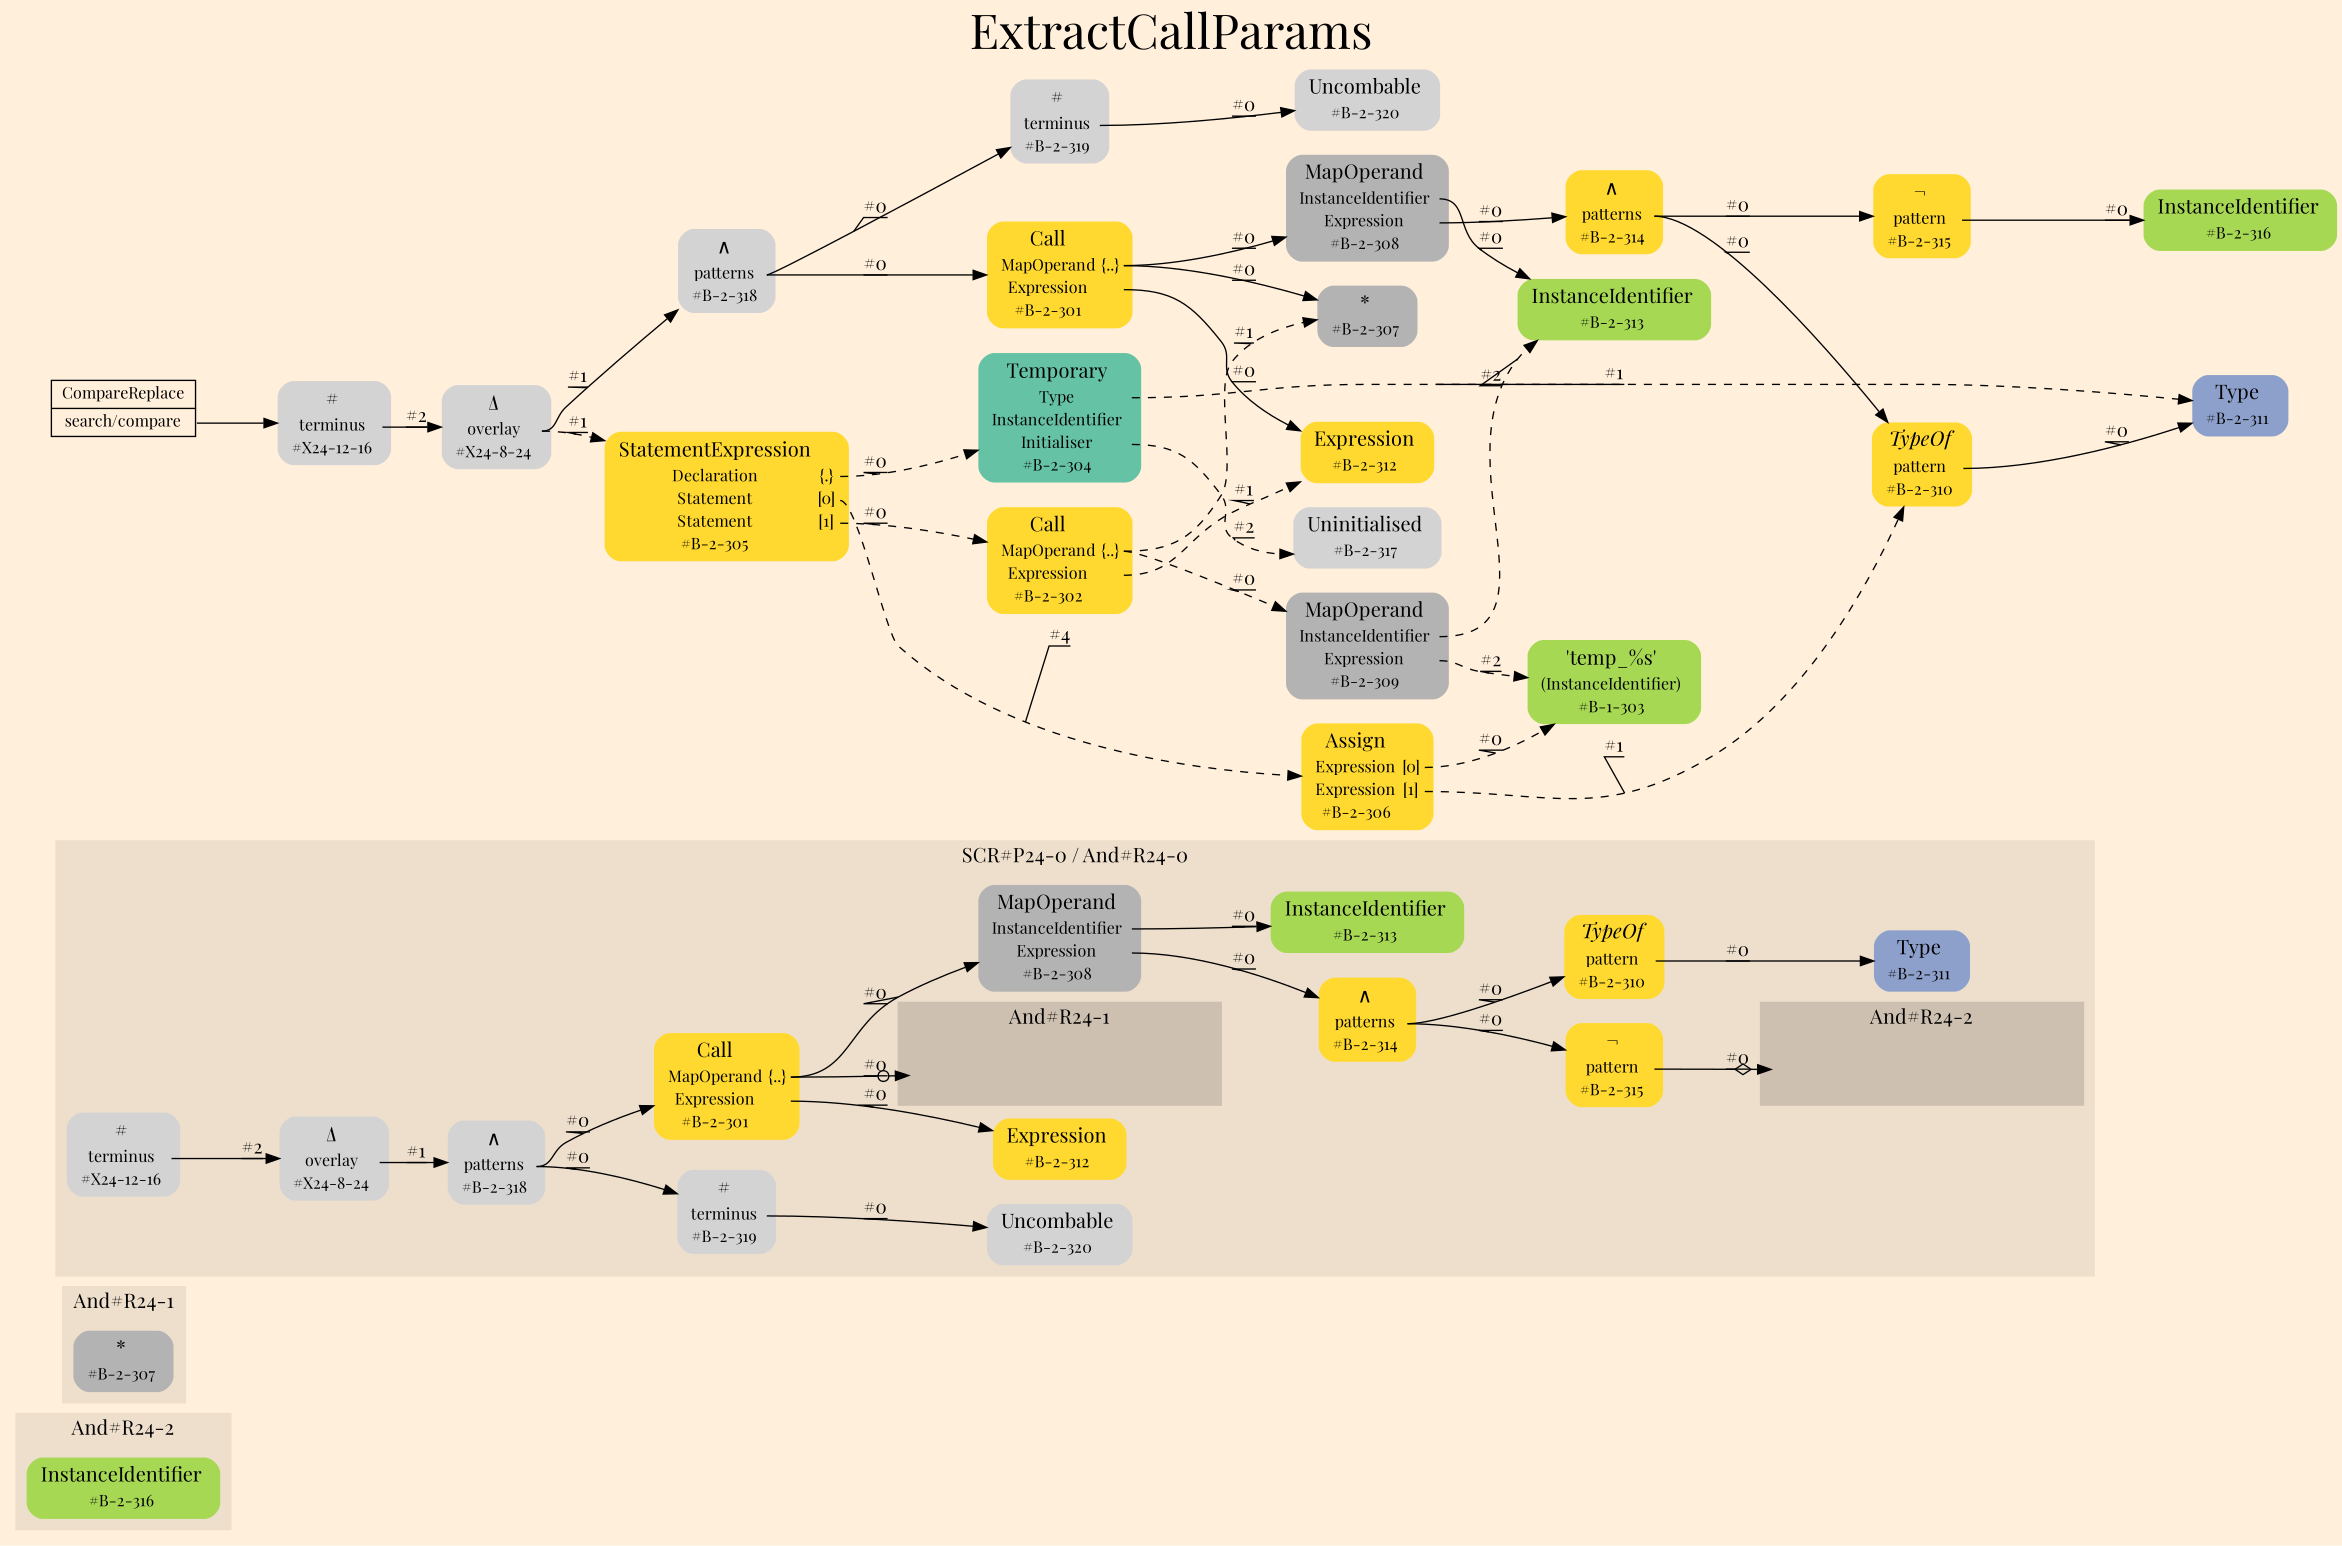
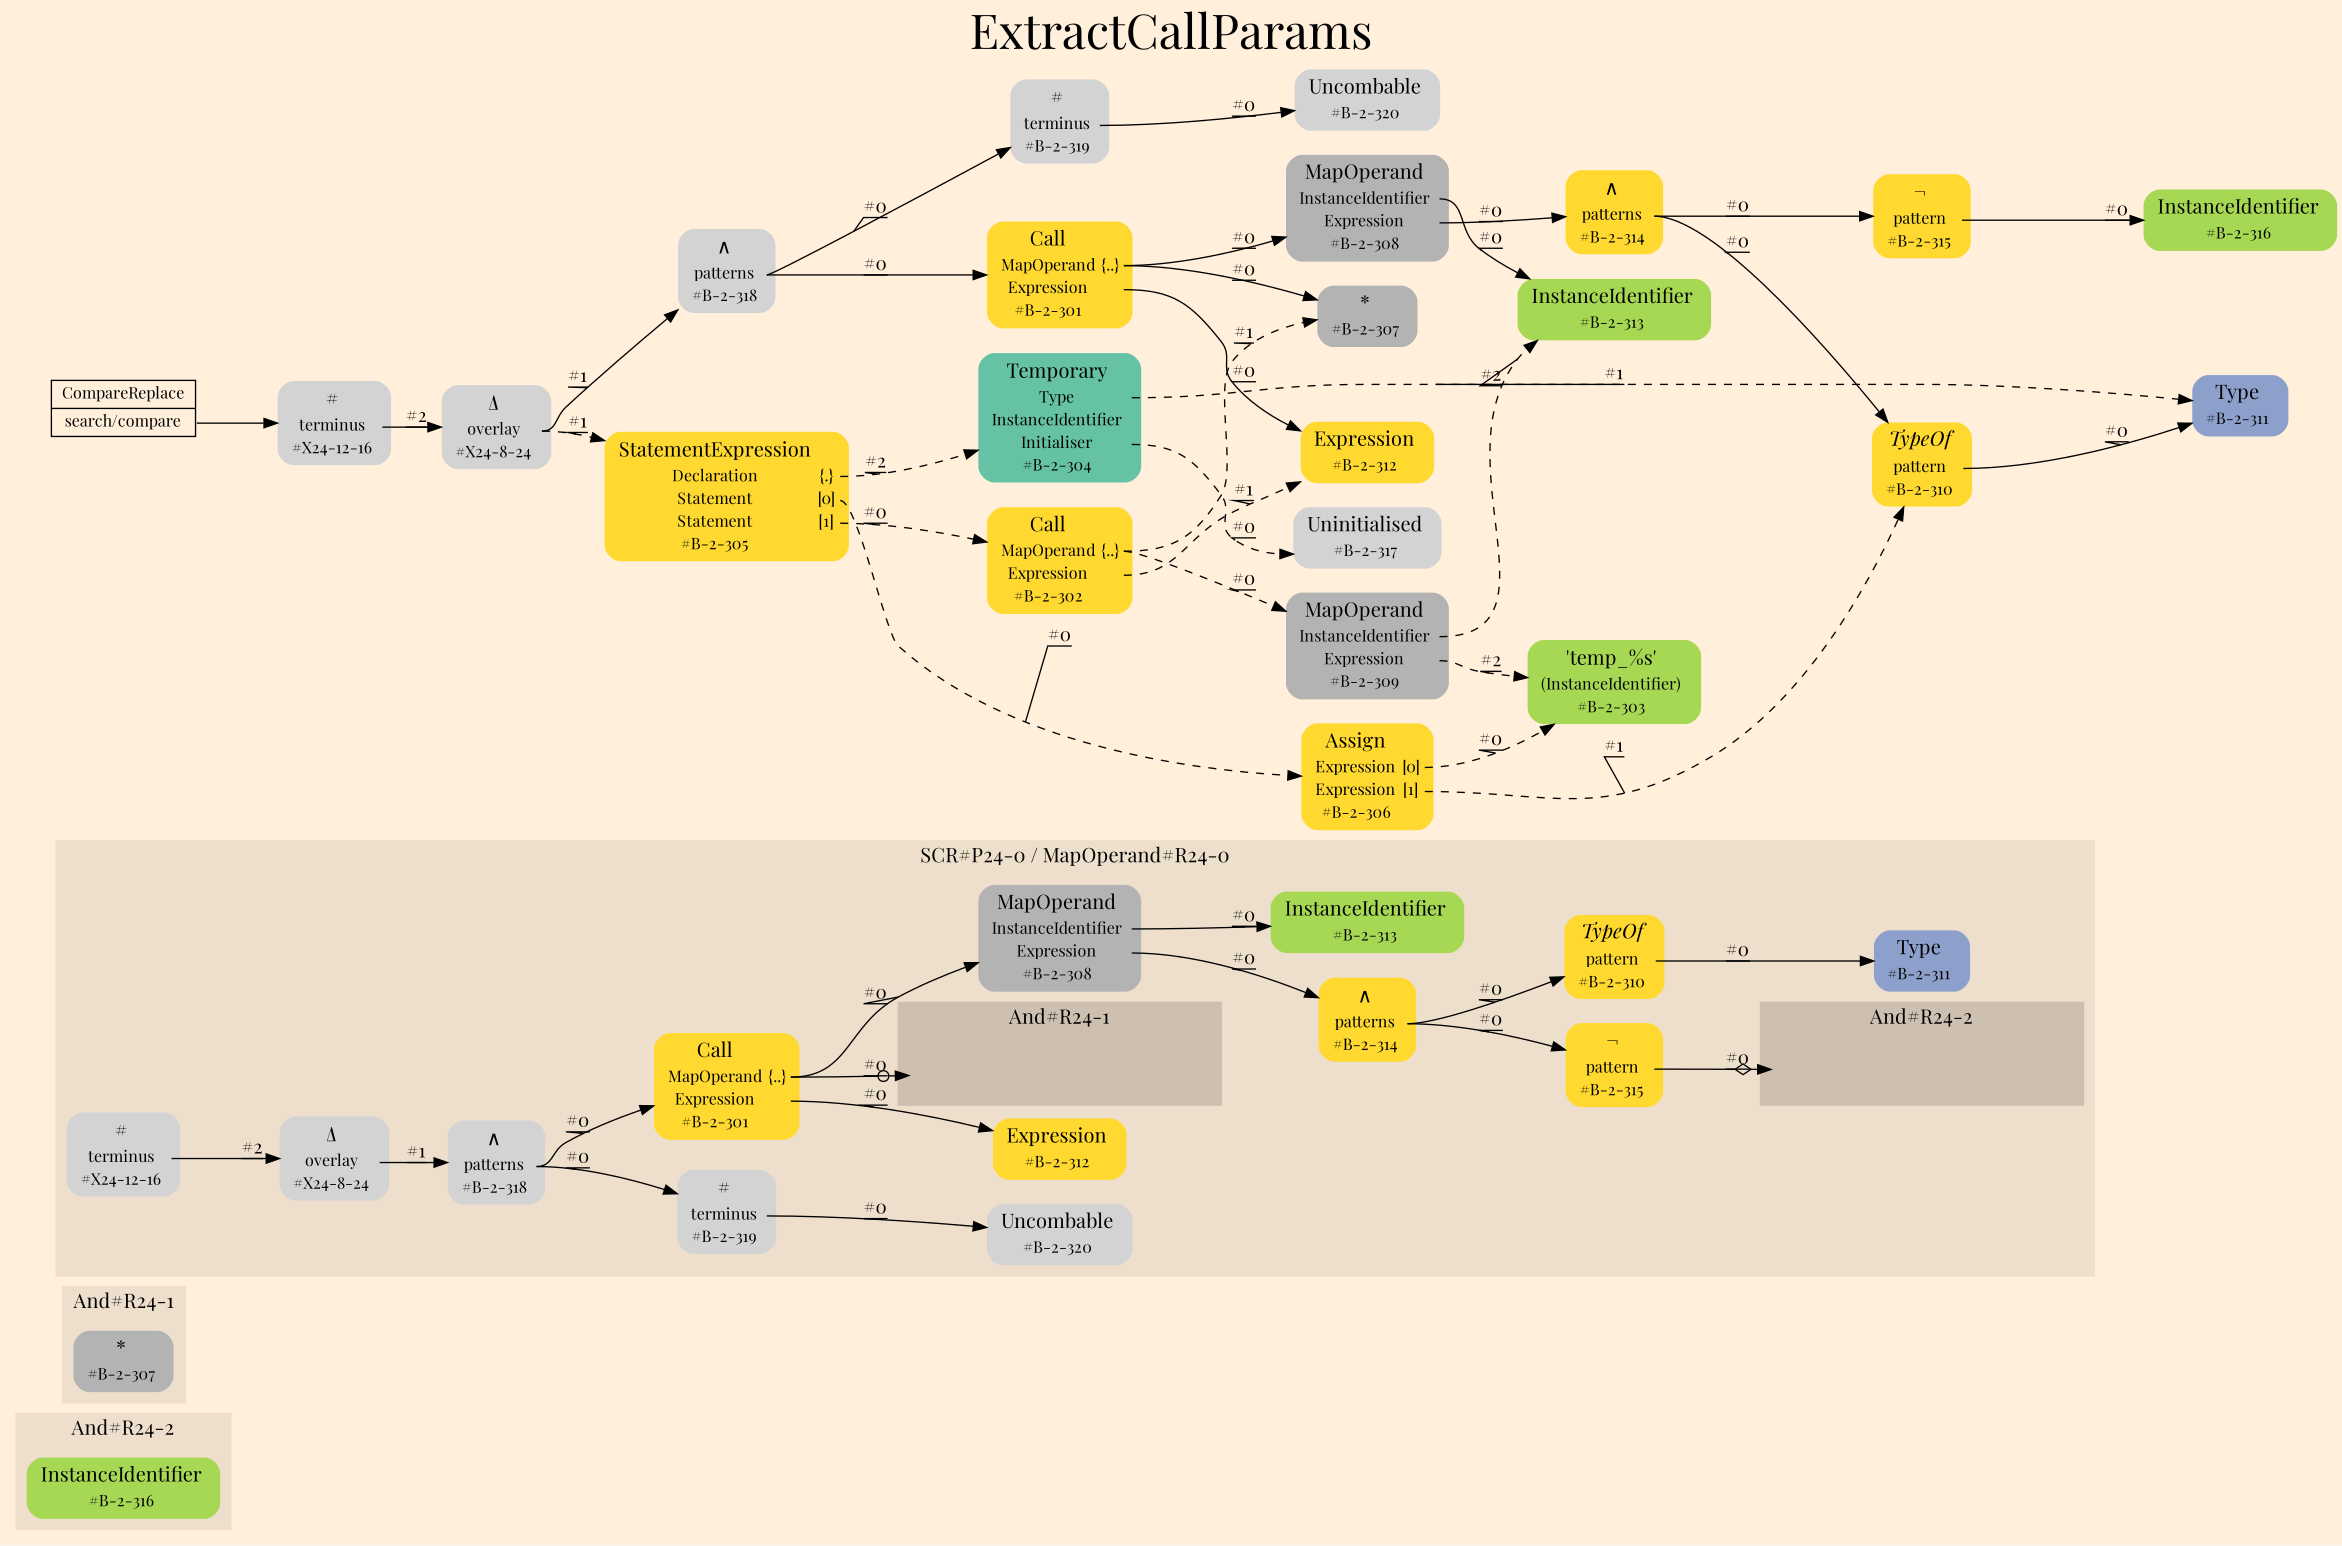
edge "StatementExpression" -> "Temporary": label "#0" -> "#2"
edge "Temporary" -> "Uninitialised": label "#2" -> "#0"
edge "StatementExpression" -> "Assign": label "#4" -> "#0"
node "'temp_%s'": text "#B-1-303" -> "#B-2-303"
cluster "SCR#P24-0 / And#R24-0": label "SCR#P24-0 / And#R24-0" -> "SCR#P24-0 / MapOperand#R24-0"
